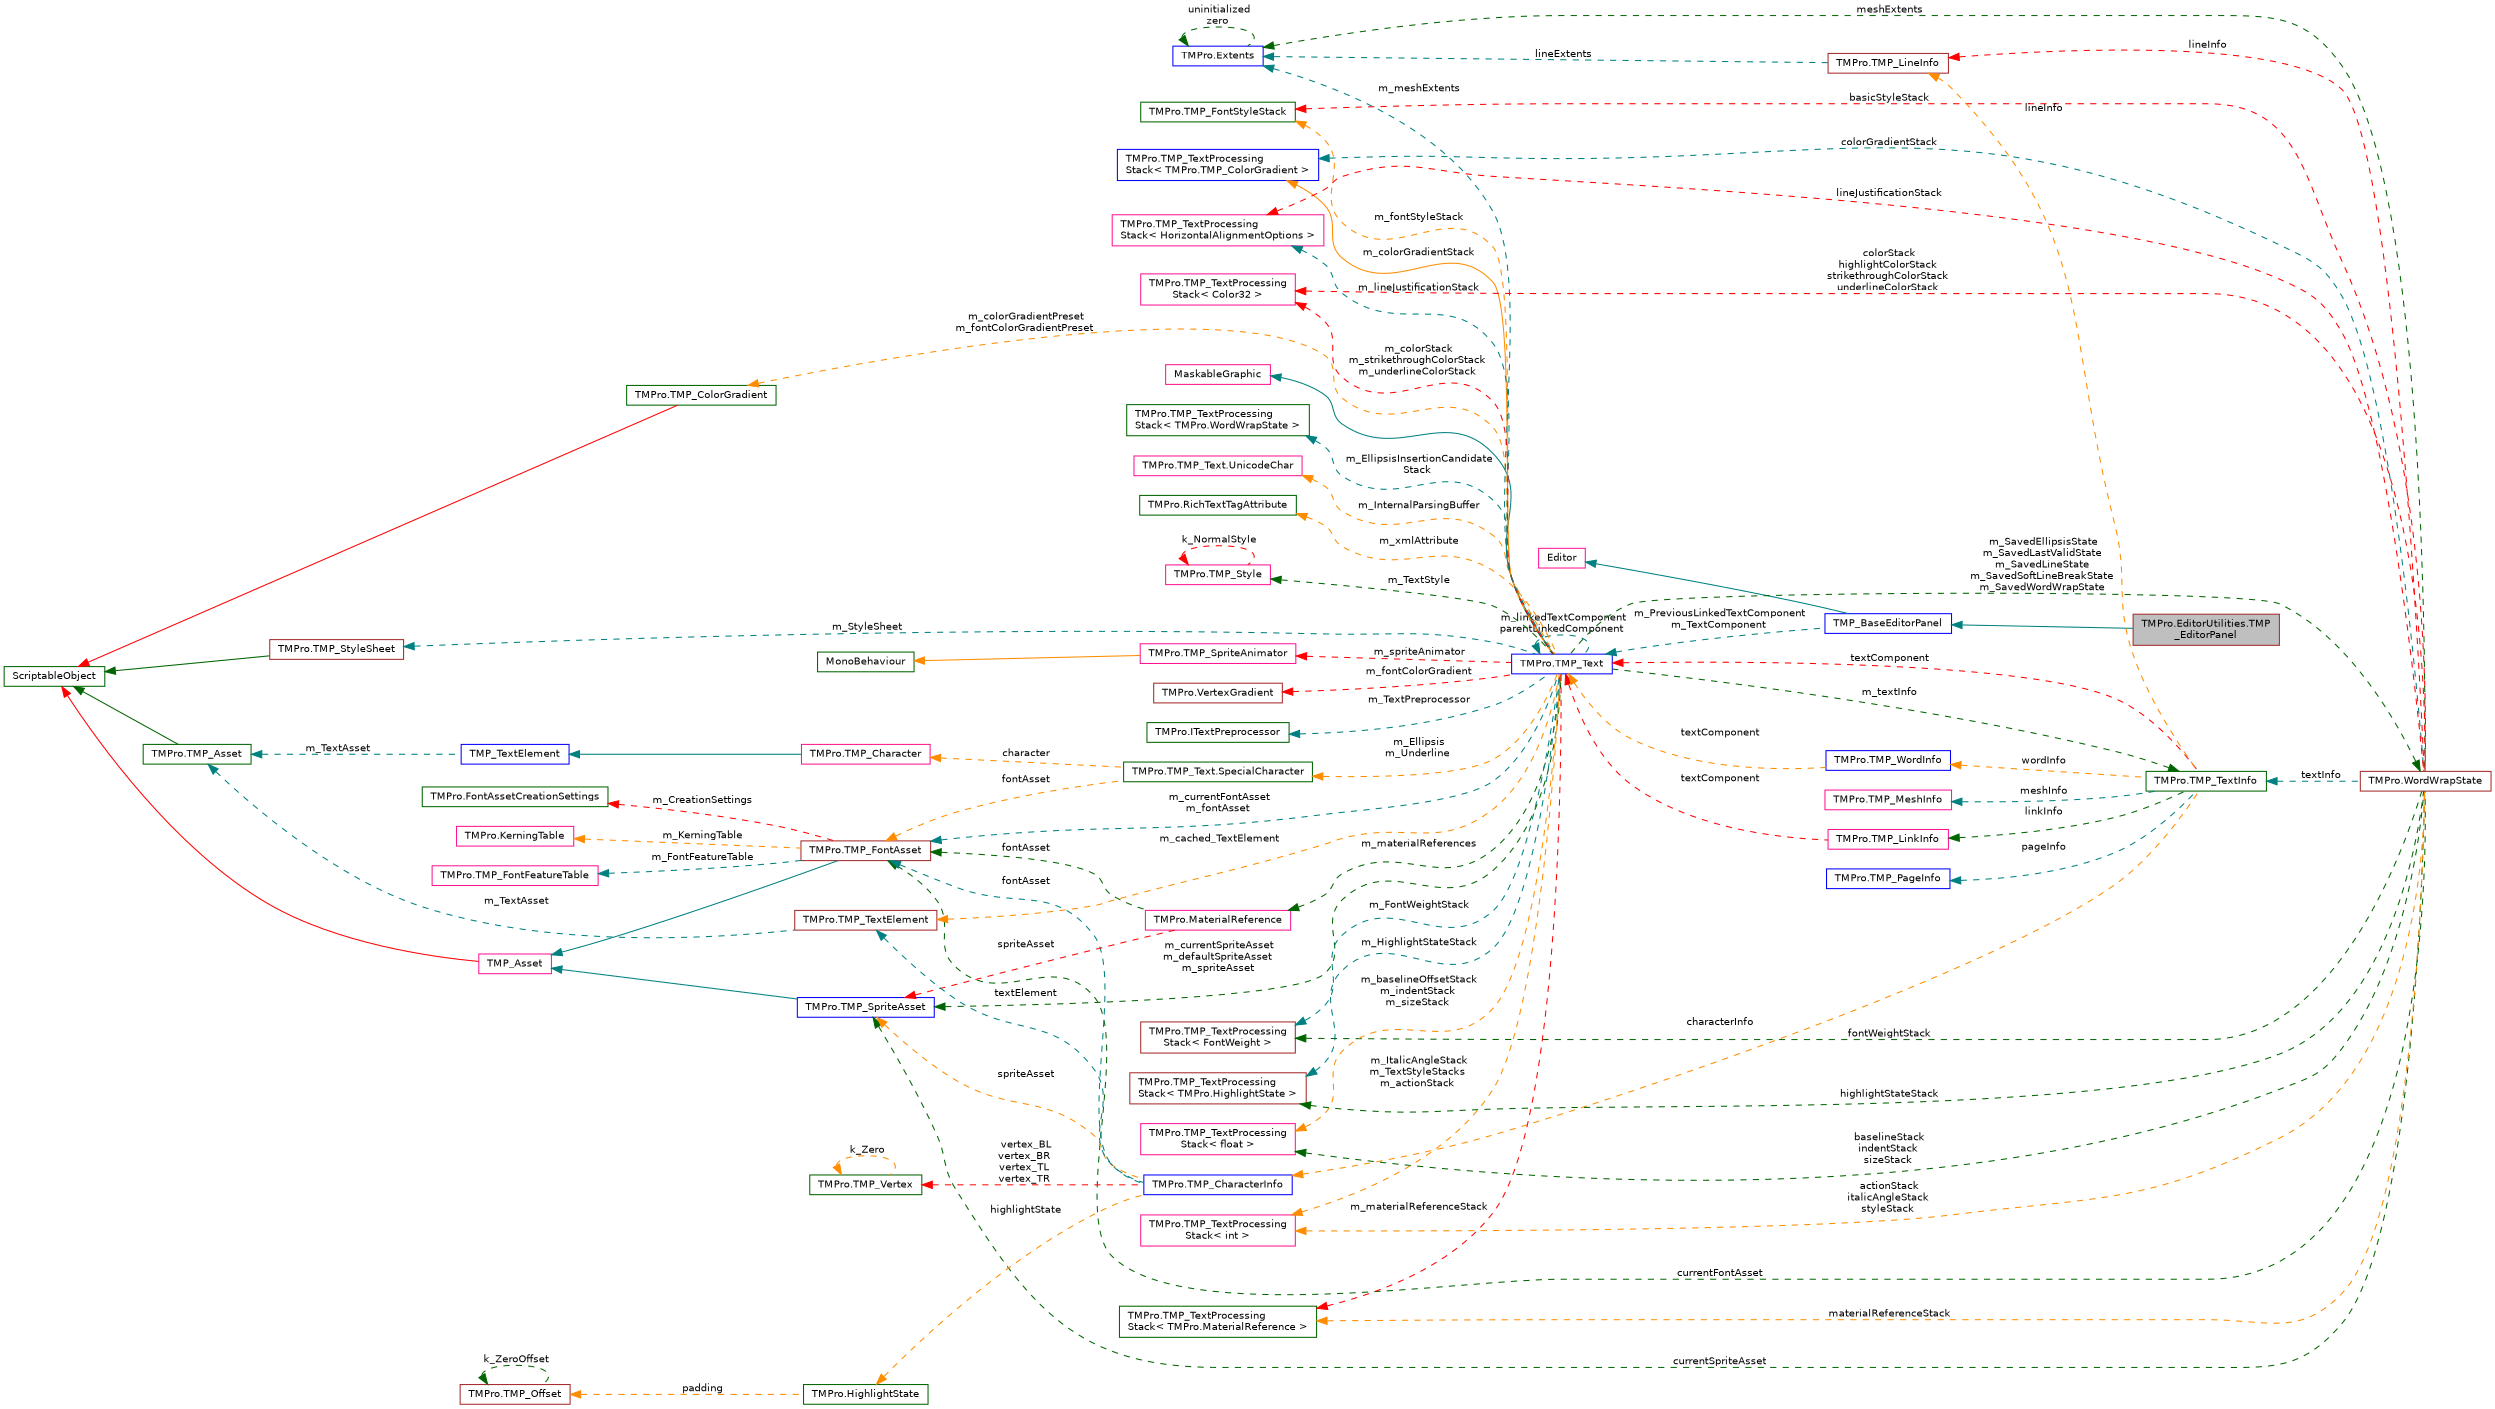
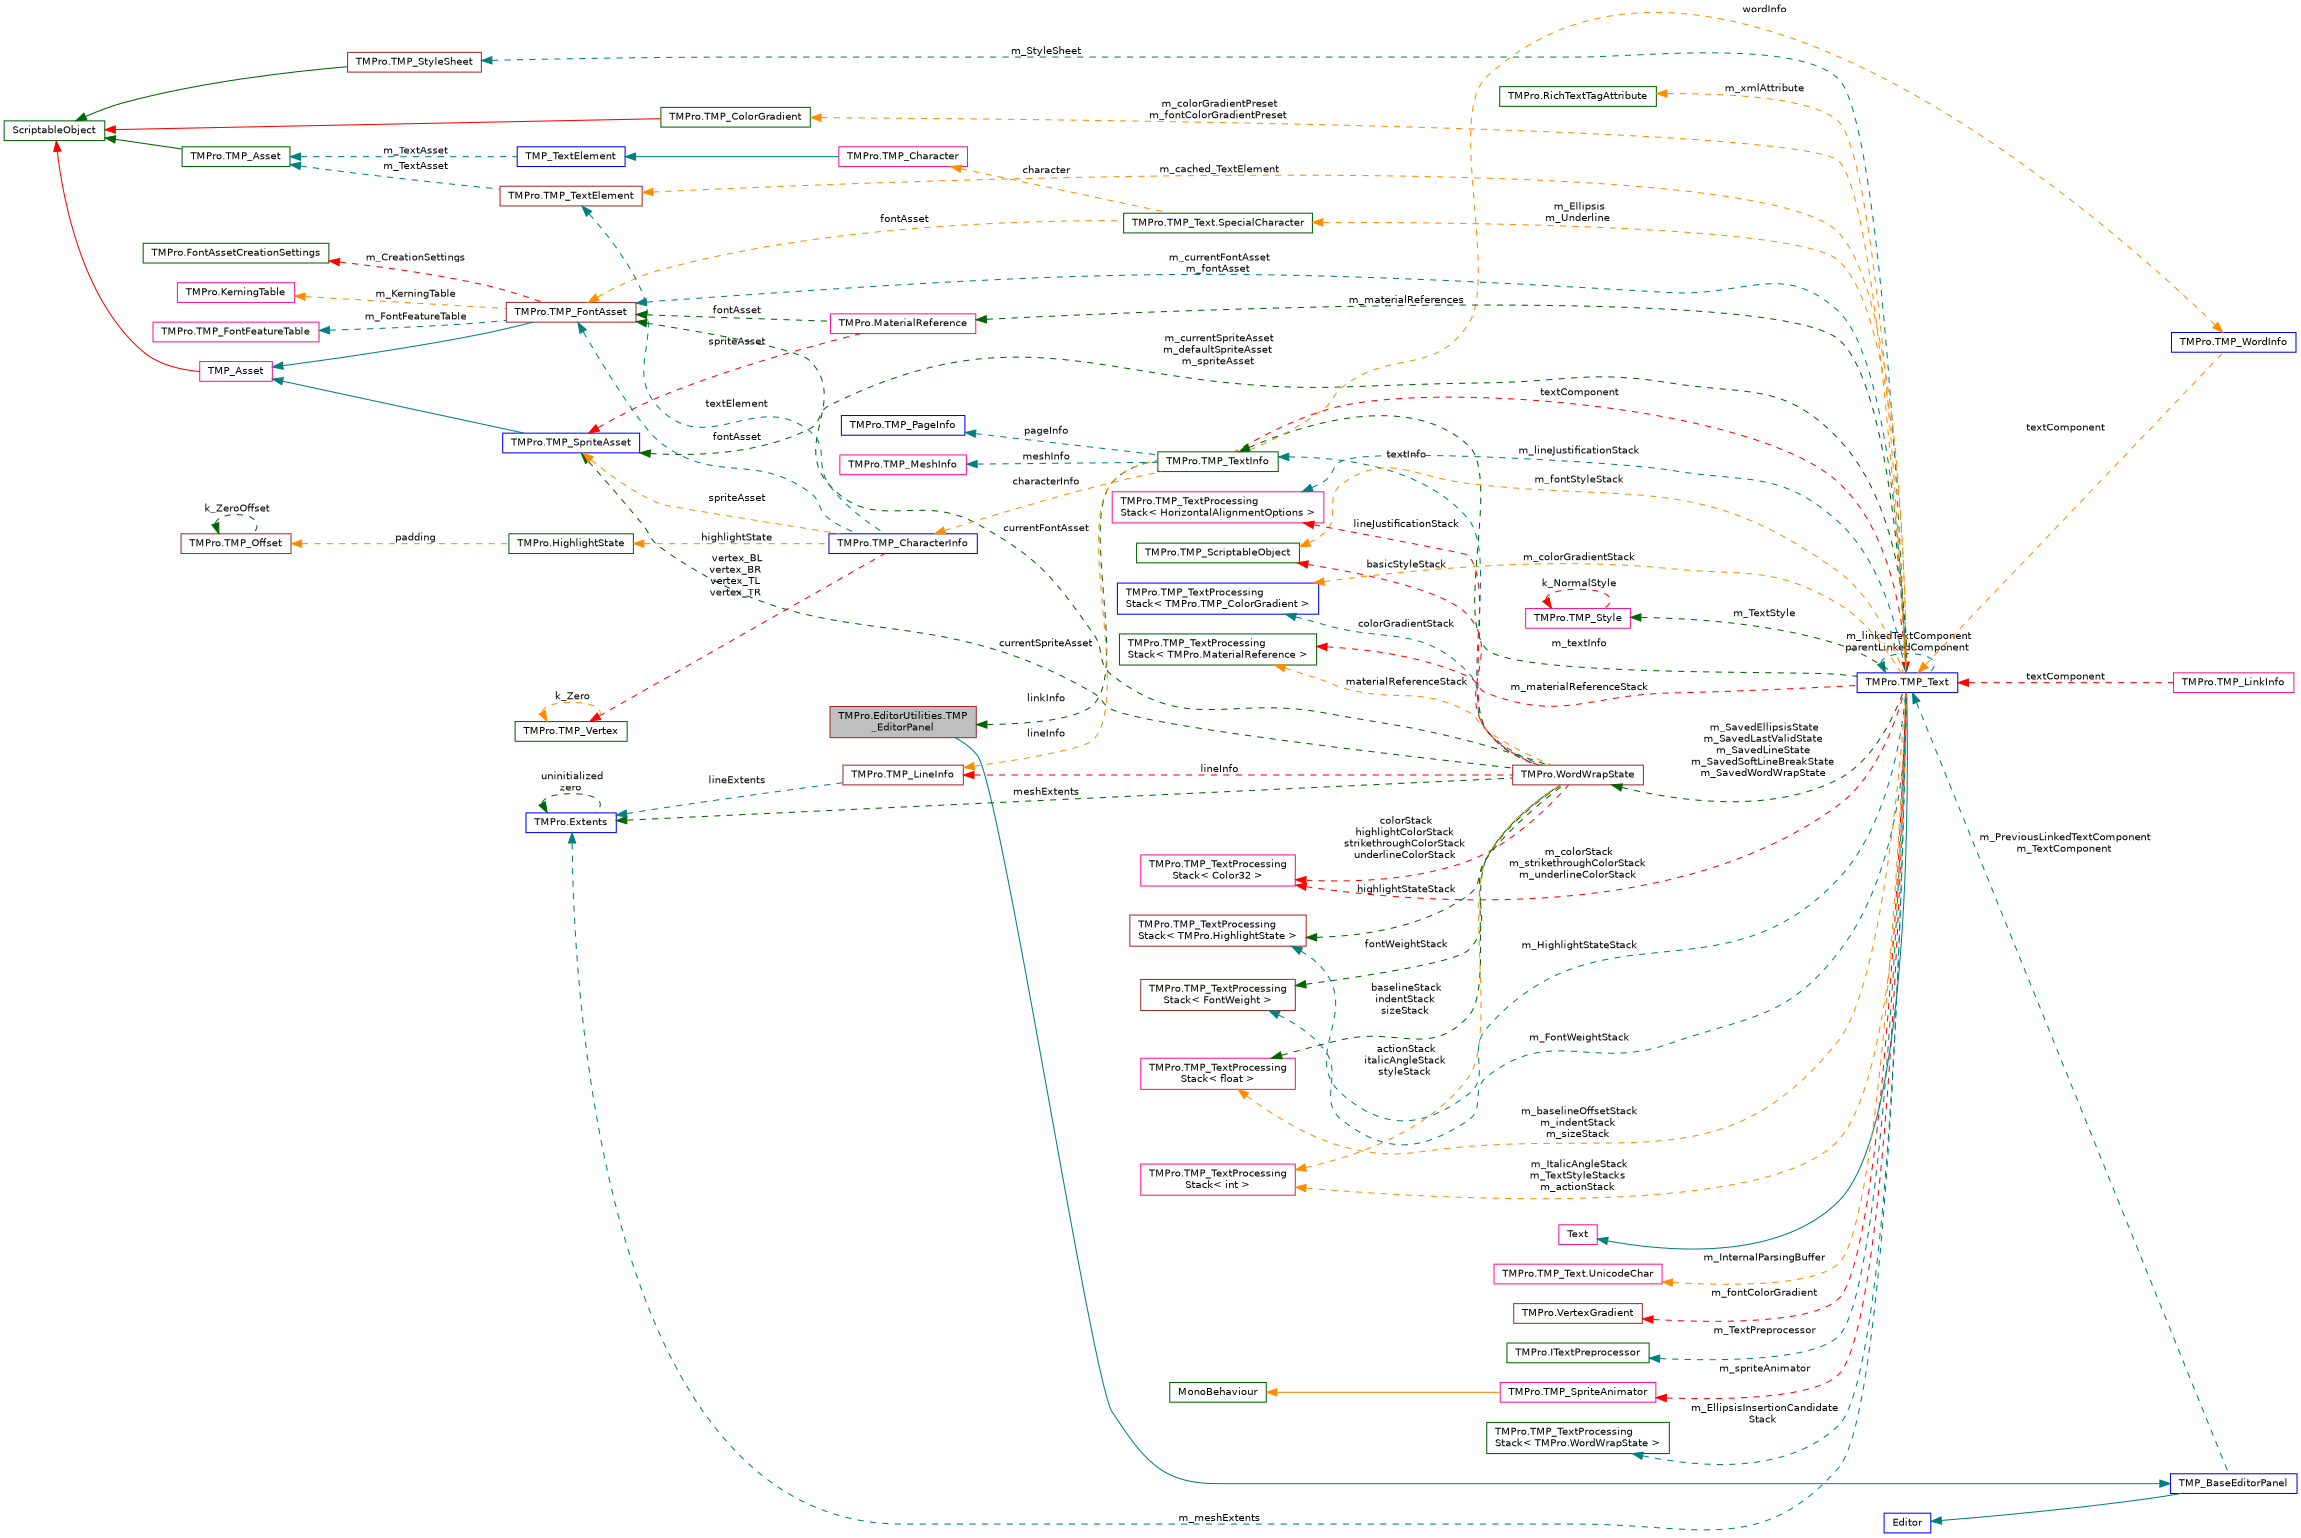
node "TMPro.TMP_FontStyleStack": label "TMPro.TMP_FontStyleStack" -> "TMPro.TMP_ScriptableObject"
edge "TMPro.TMP_Text" -> "TMPro.TMP_TextProcessing Stack< TMPro.TMP_ColorGradient >": style solid -> dashed
node "MaskableGraphic": label "MaskableGraphic" -> "Text"
node "Editor": color deeppink -> blue
edge "TMPro.TMP_TextInfo" -> "TMPro.TMP_LinkInfo": now "TMPro.TMP_TextInfo" -> "TMPro.EditorUtilities.TMP _EditorPanel"
